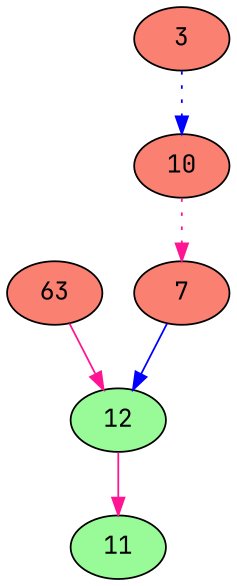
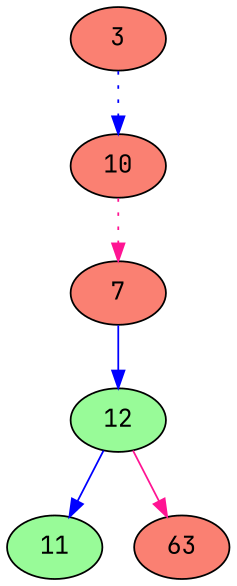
edge "63" -> "12": reversed
edge "12" -> "11": color deeppink -> blue
